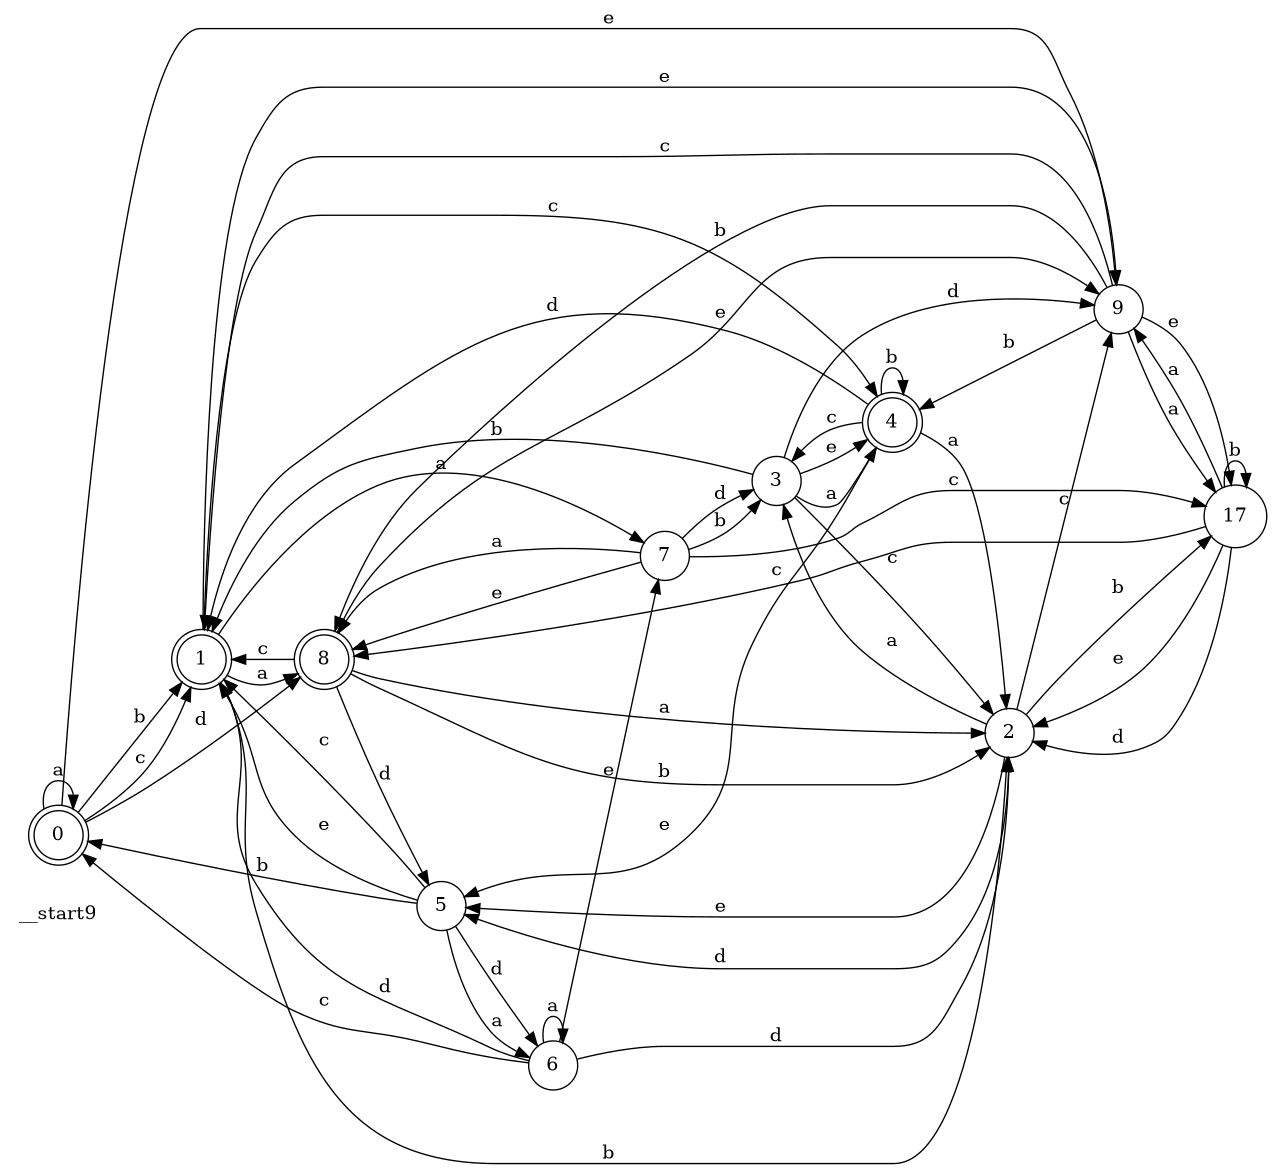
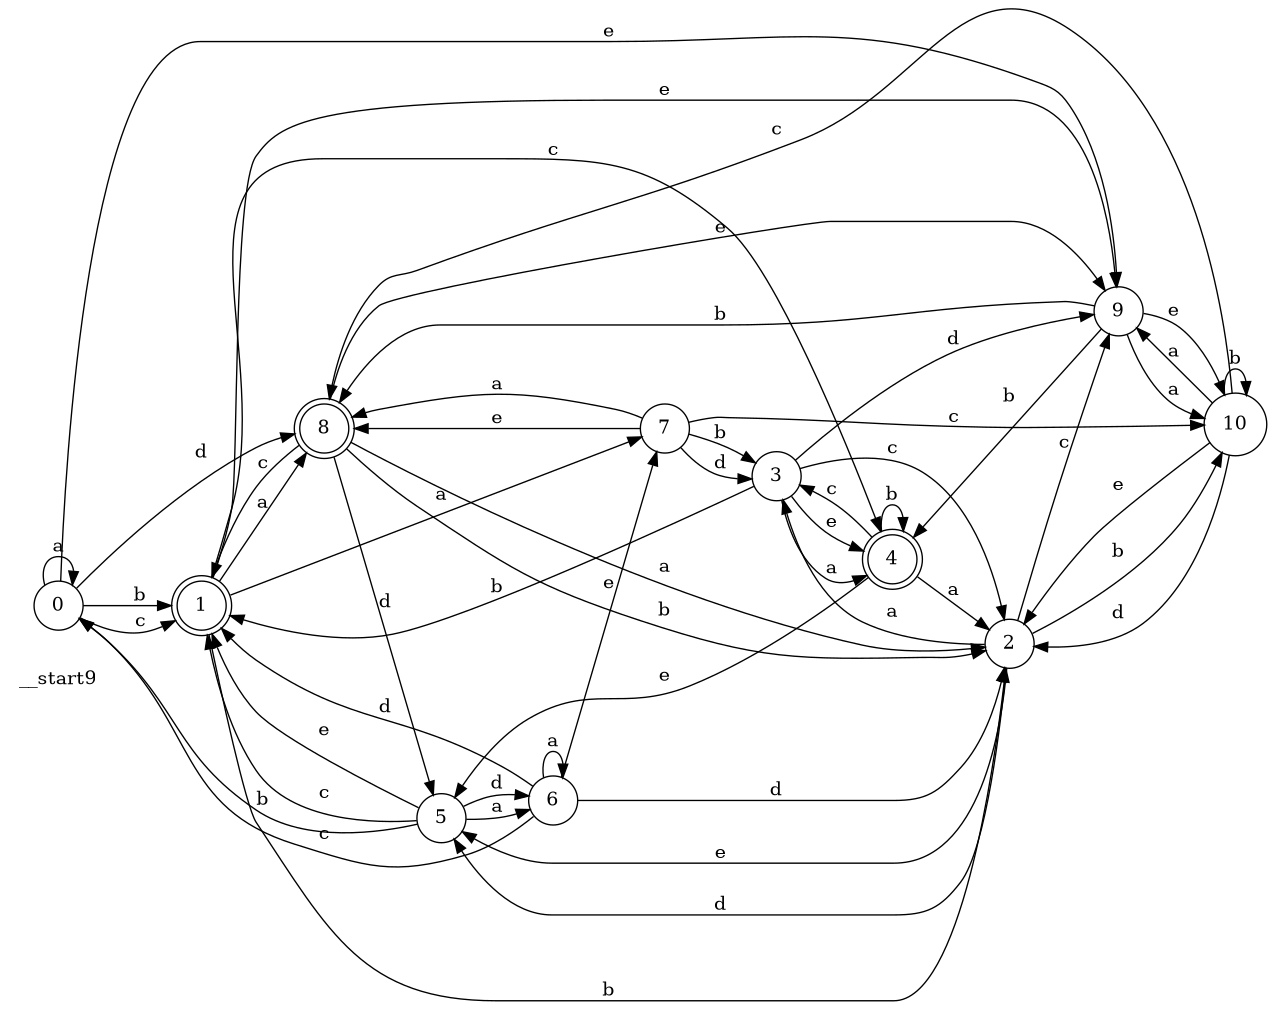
edge "9" -> "1": removed, label "c"
edge "4" -> "1": removed, label "d"
node "17": label "17" -> "10"
node "0": shape doublecircle -> circle
